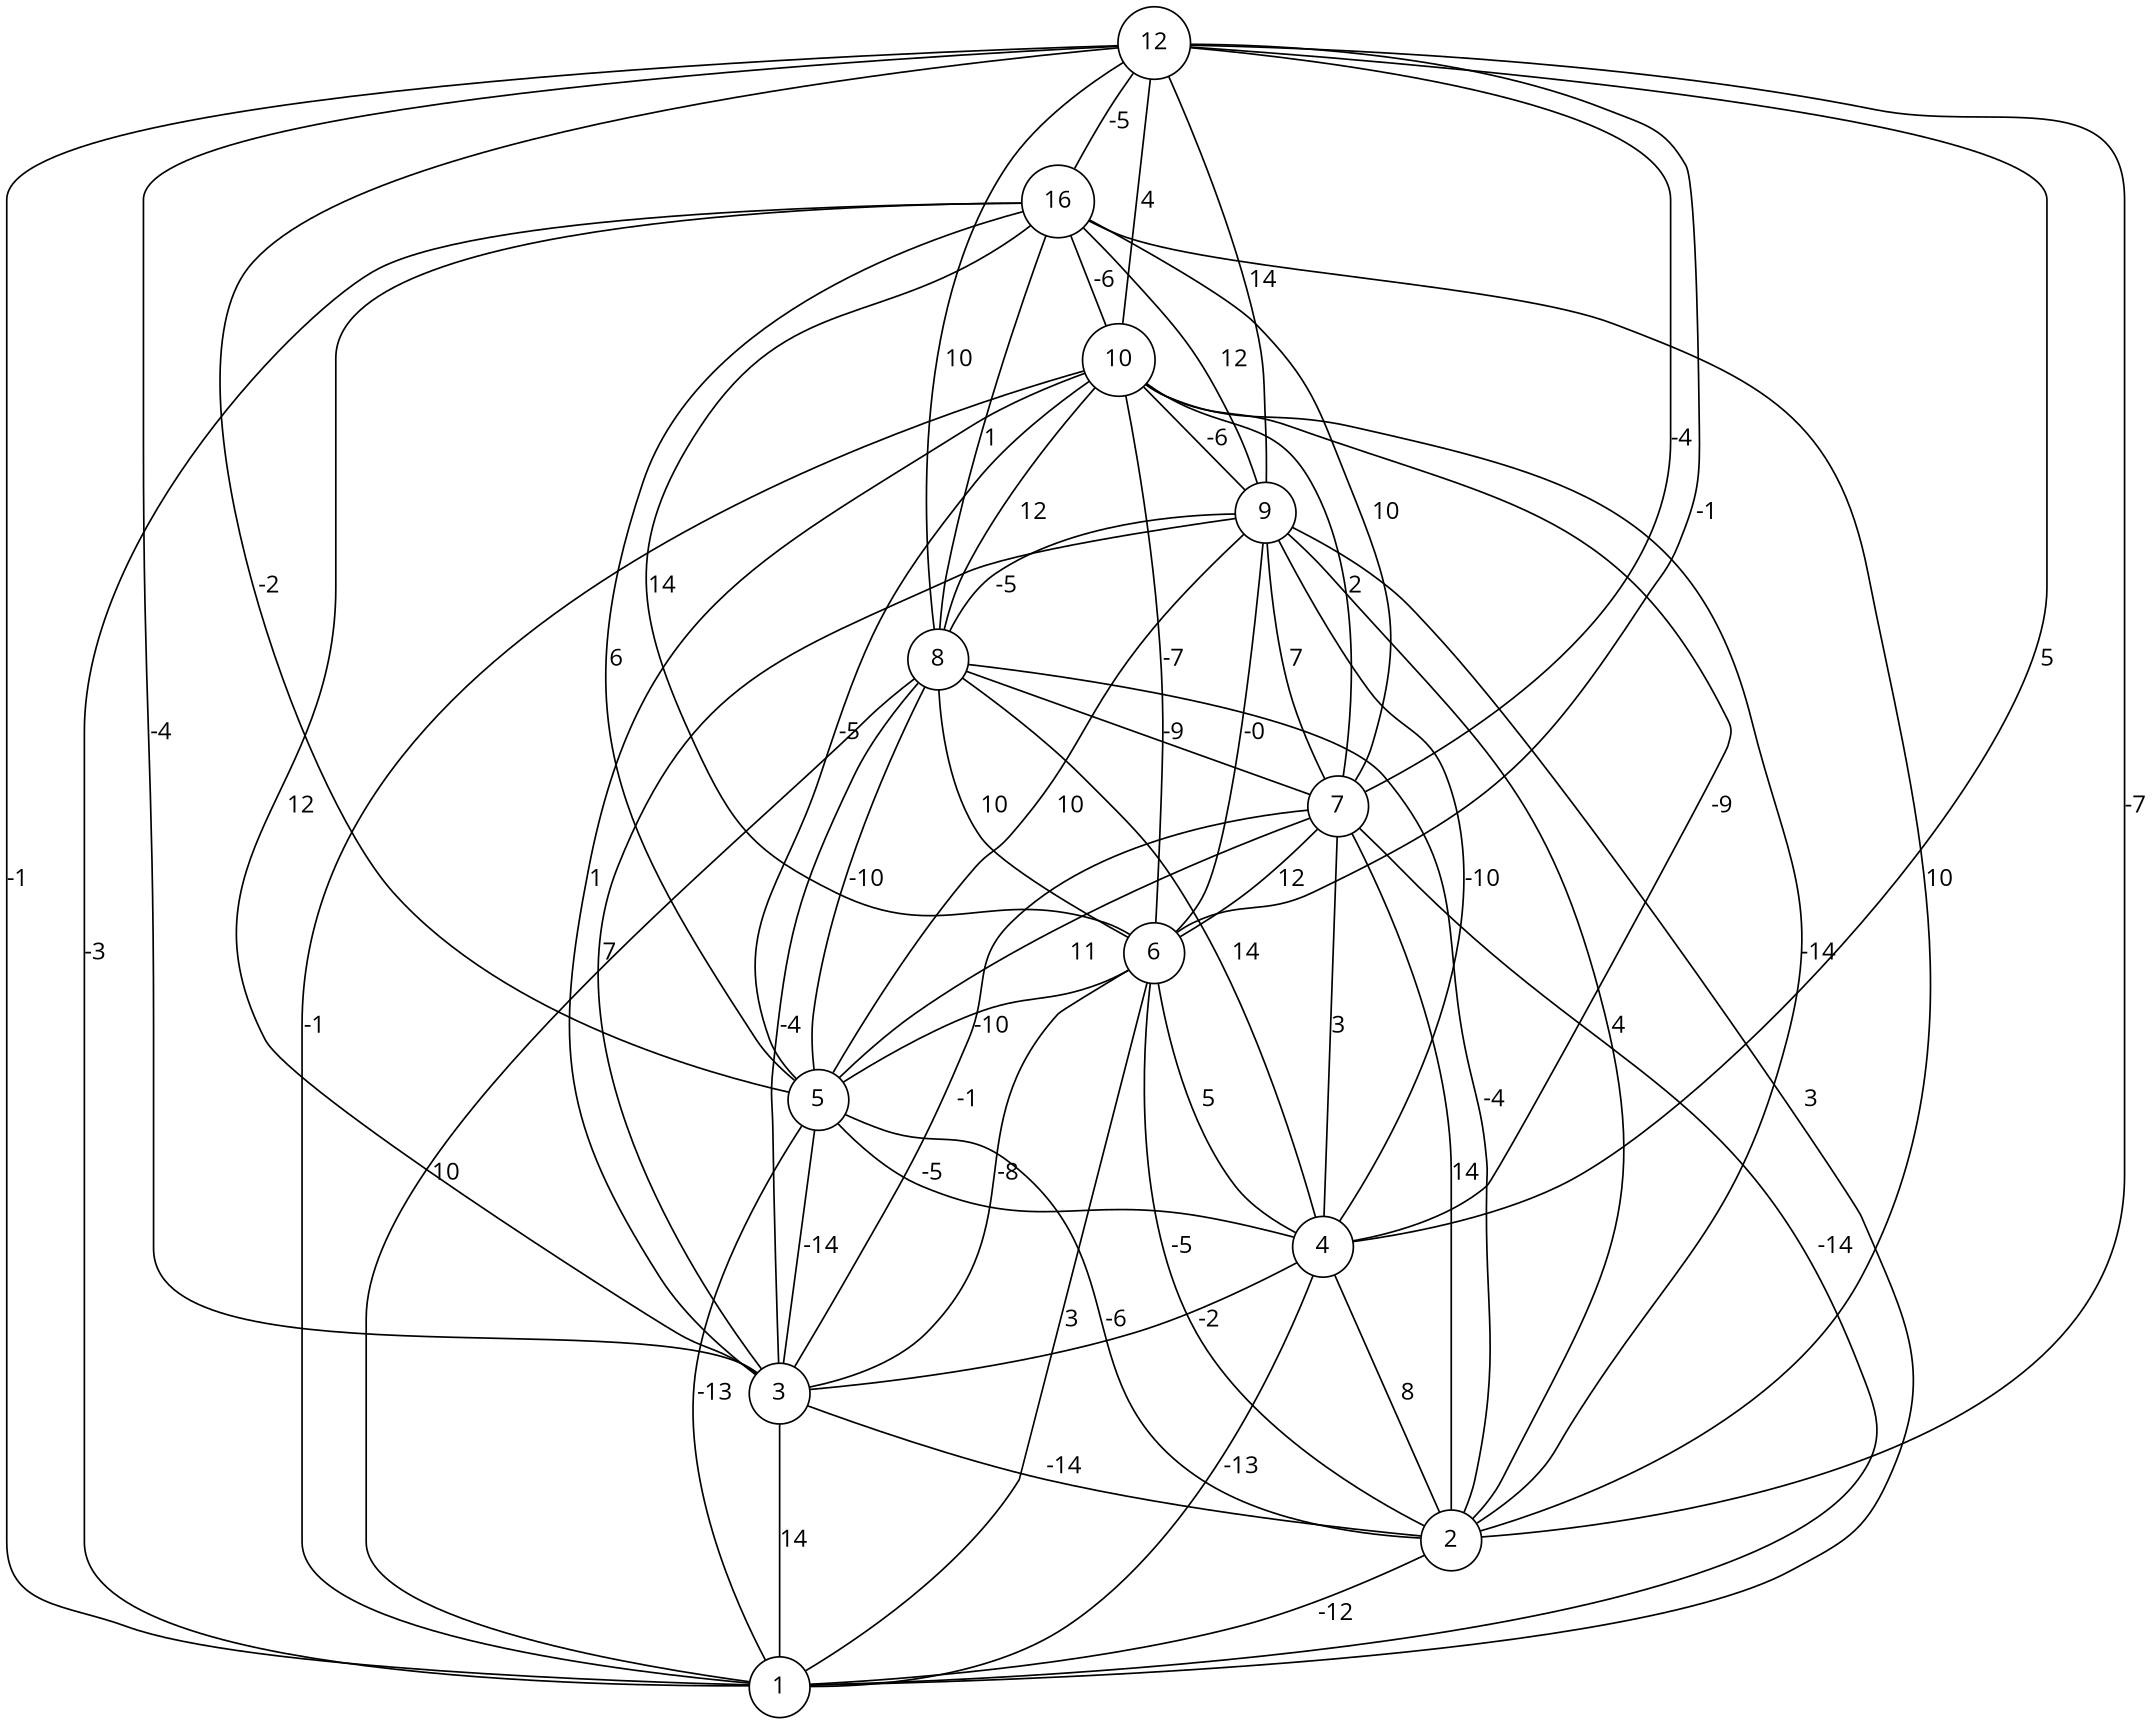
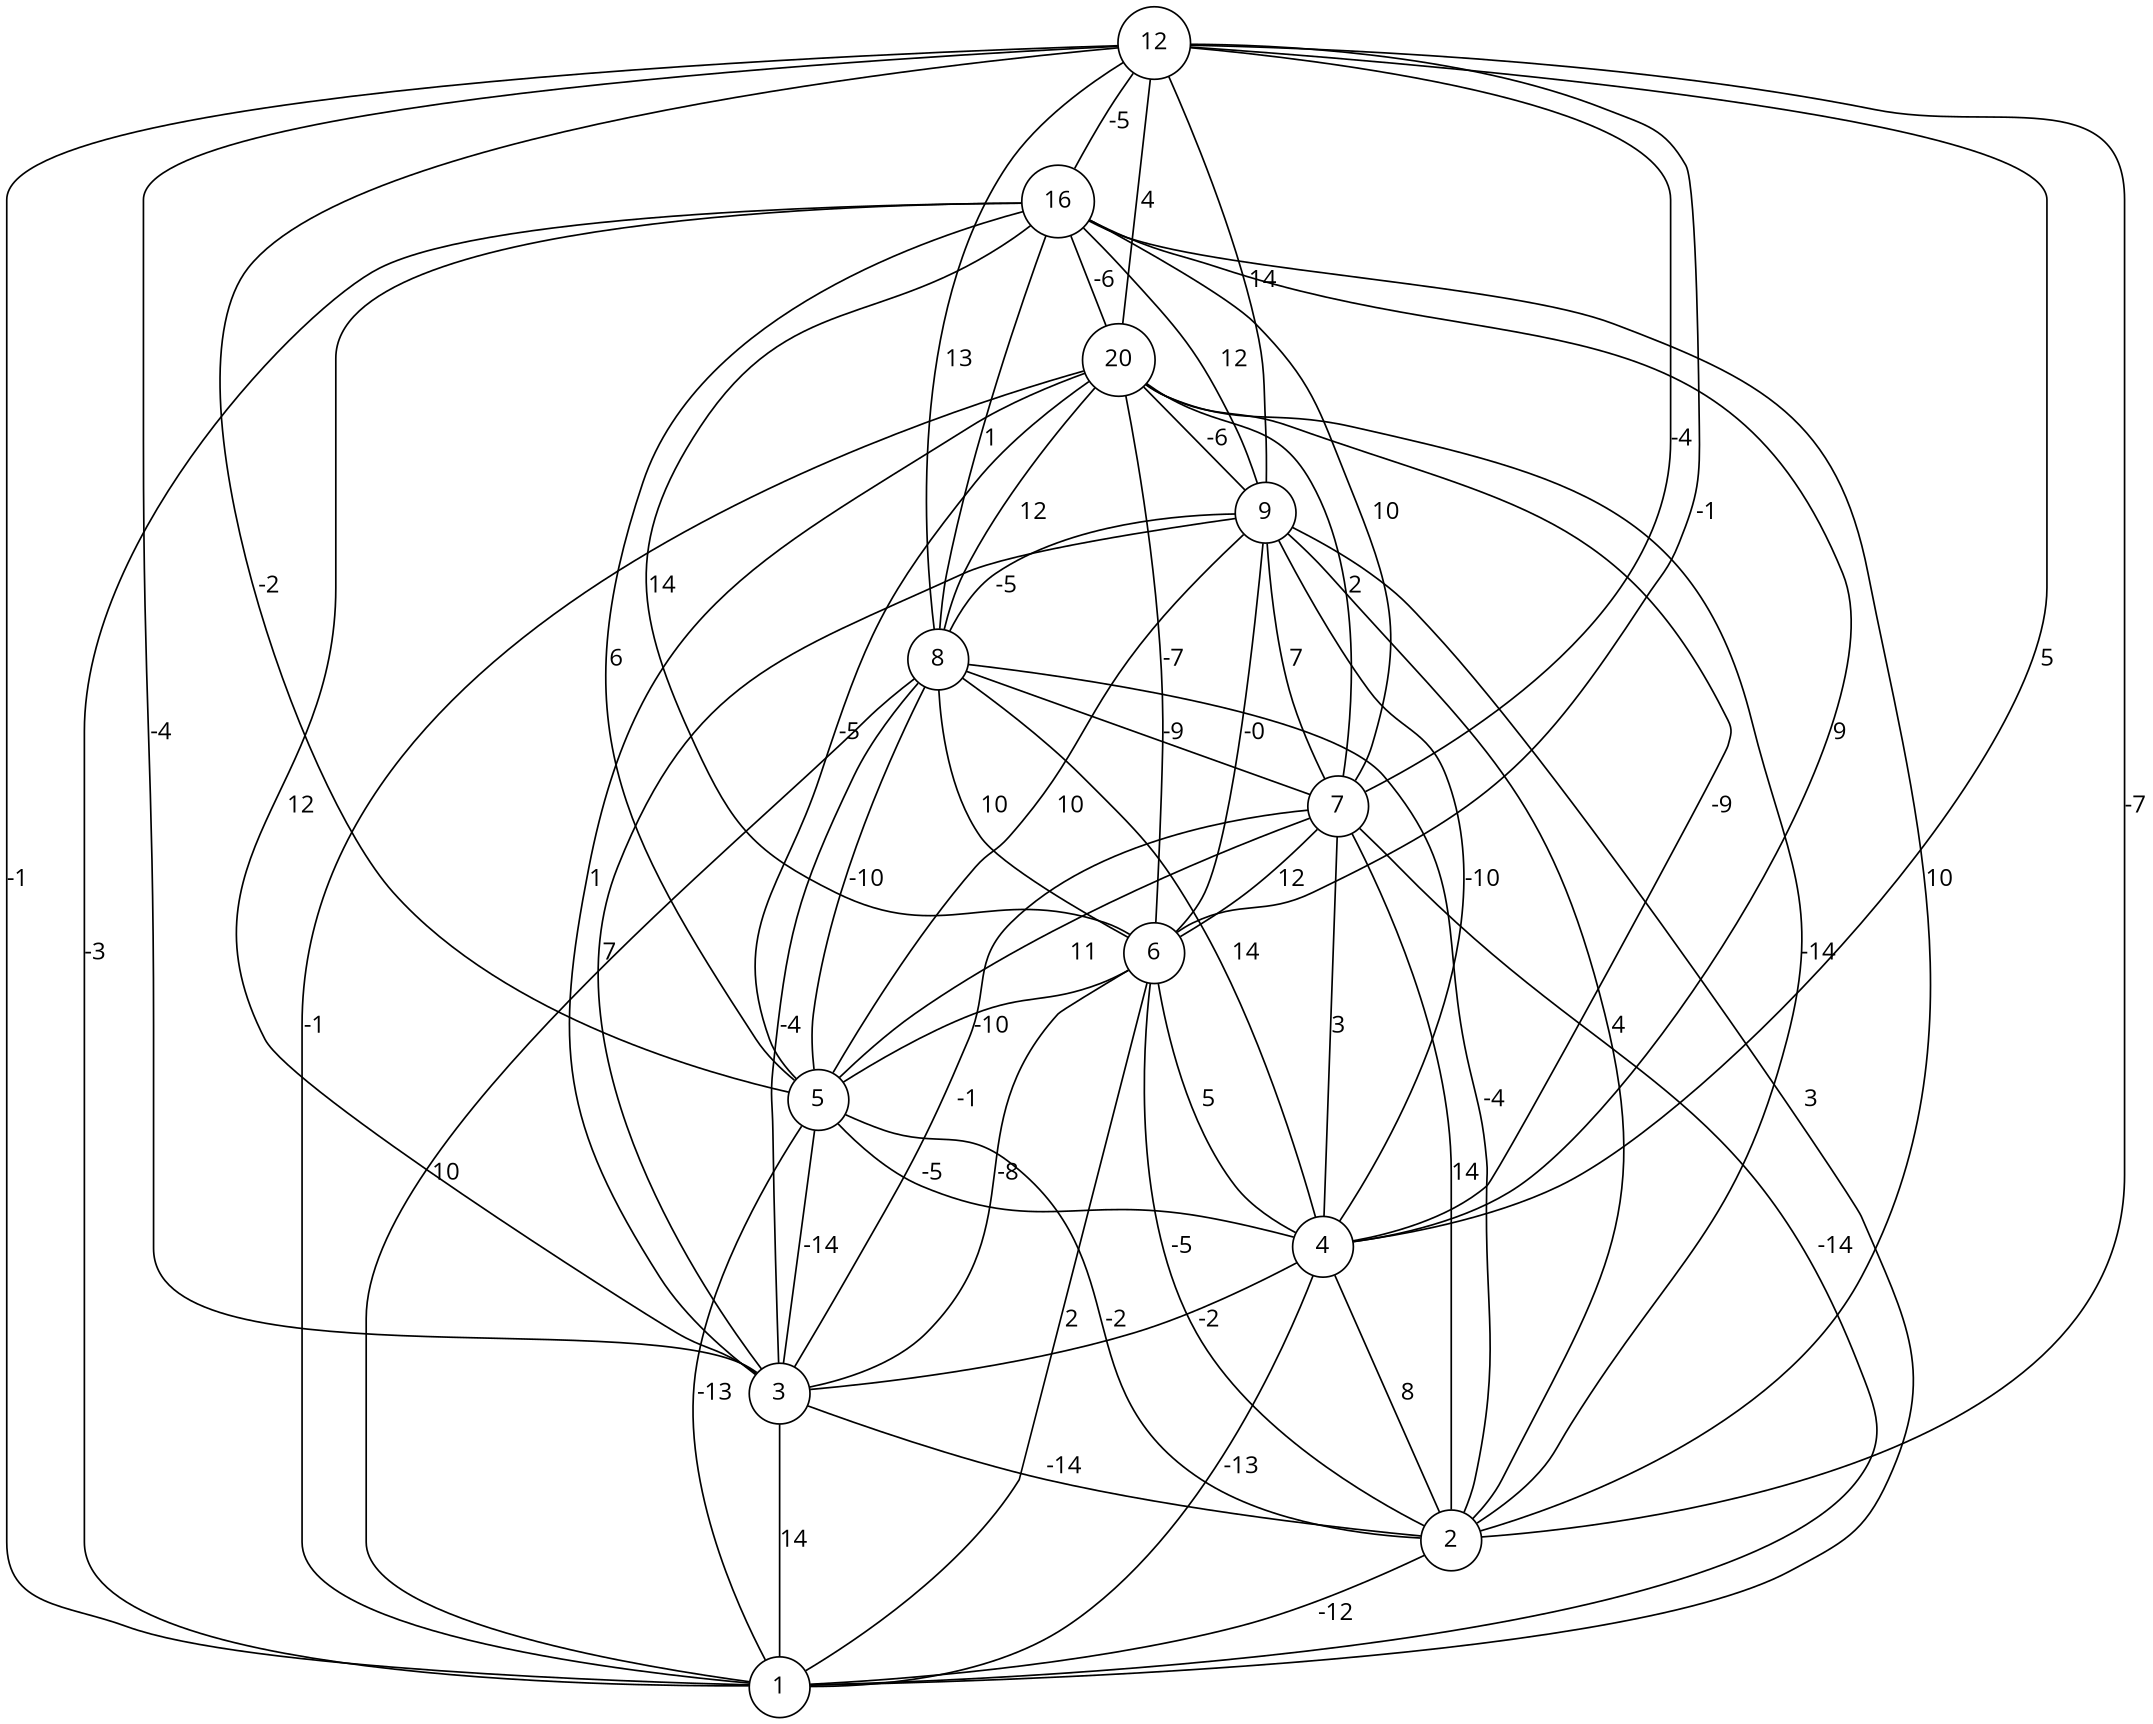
edge "12" -- "8": label "10" -> "13"
node "10": label "10" -> "20"
edge "16" -- "4": added, label "9"
edge "6" -- "1": label "3" -> "2"
edge "5" -- "2": label "-6" -> "-2"
